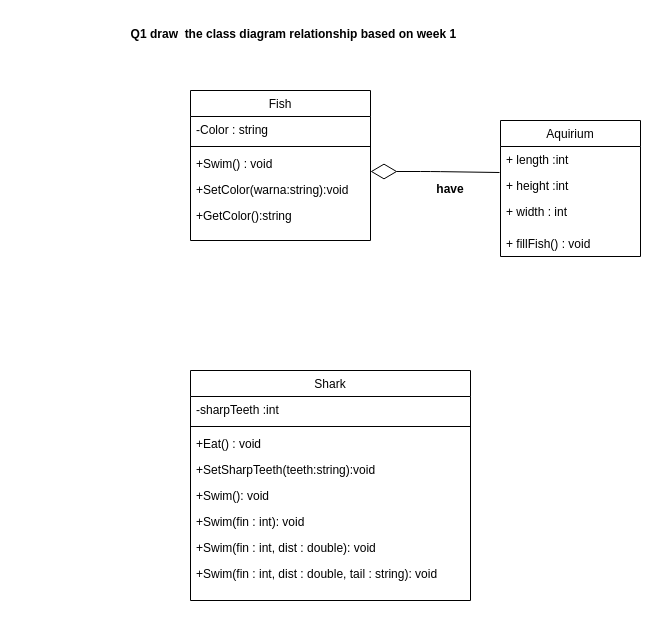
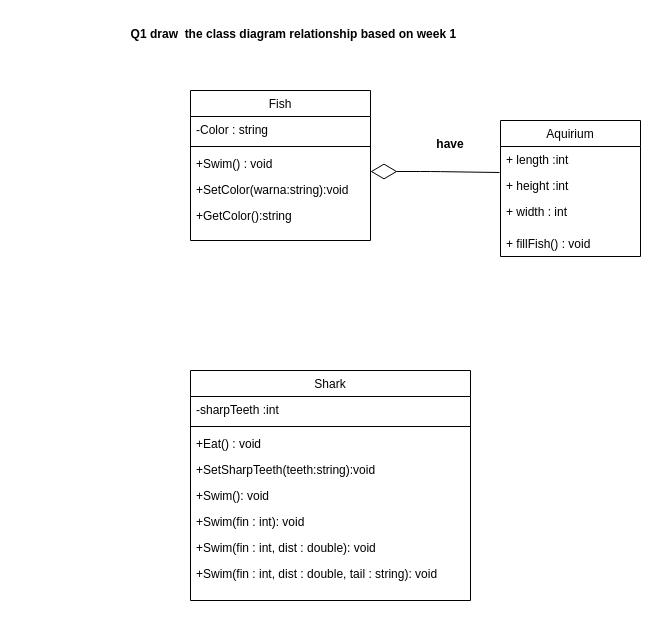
node "have": moved (451, 189) -> (451, 144)
